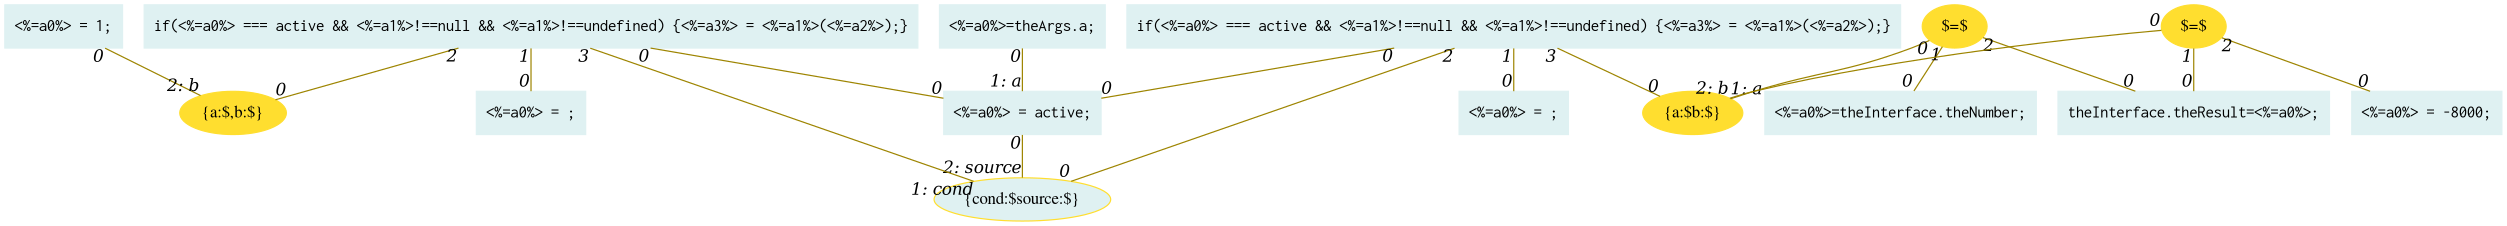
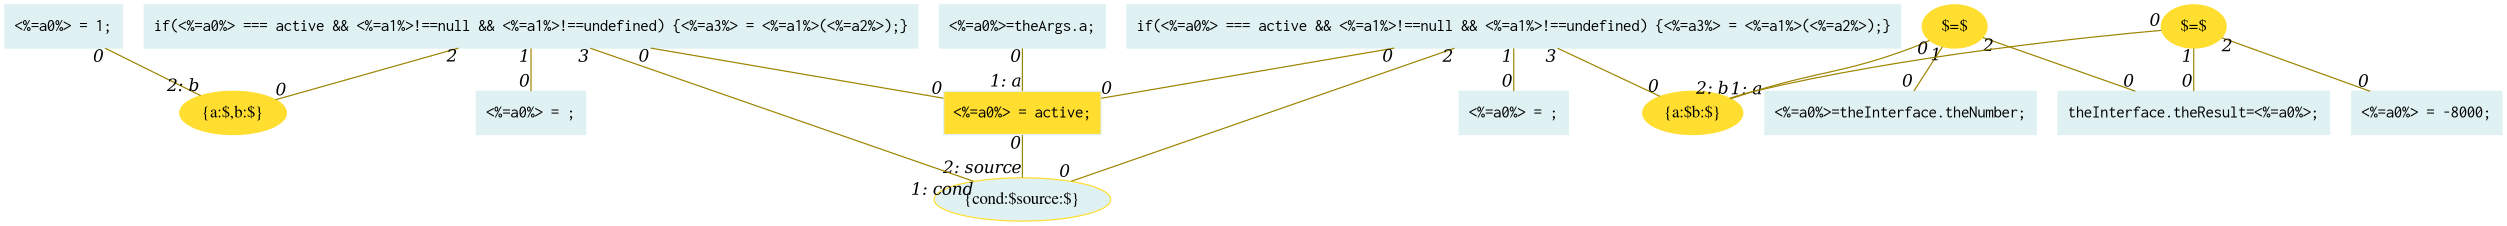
node "<%=a0%> = active;": fillcolor #dff1f2 -> #ffde2f
